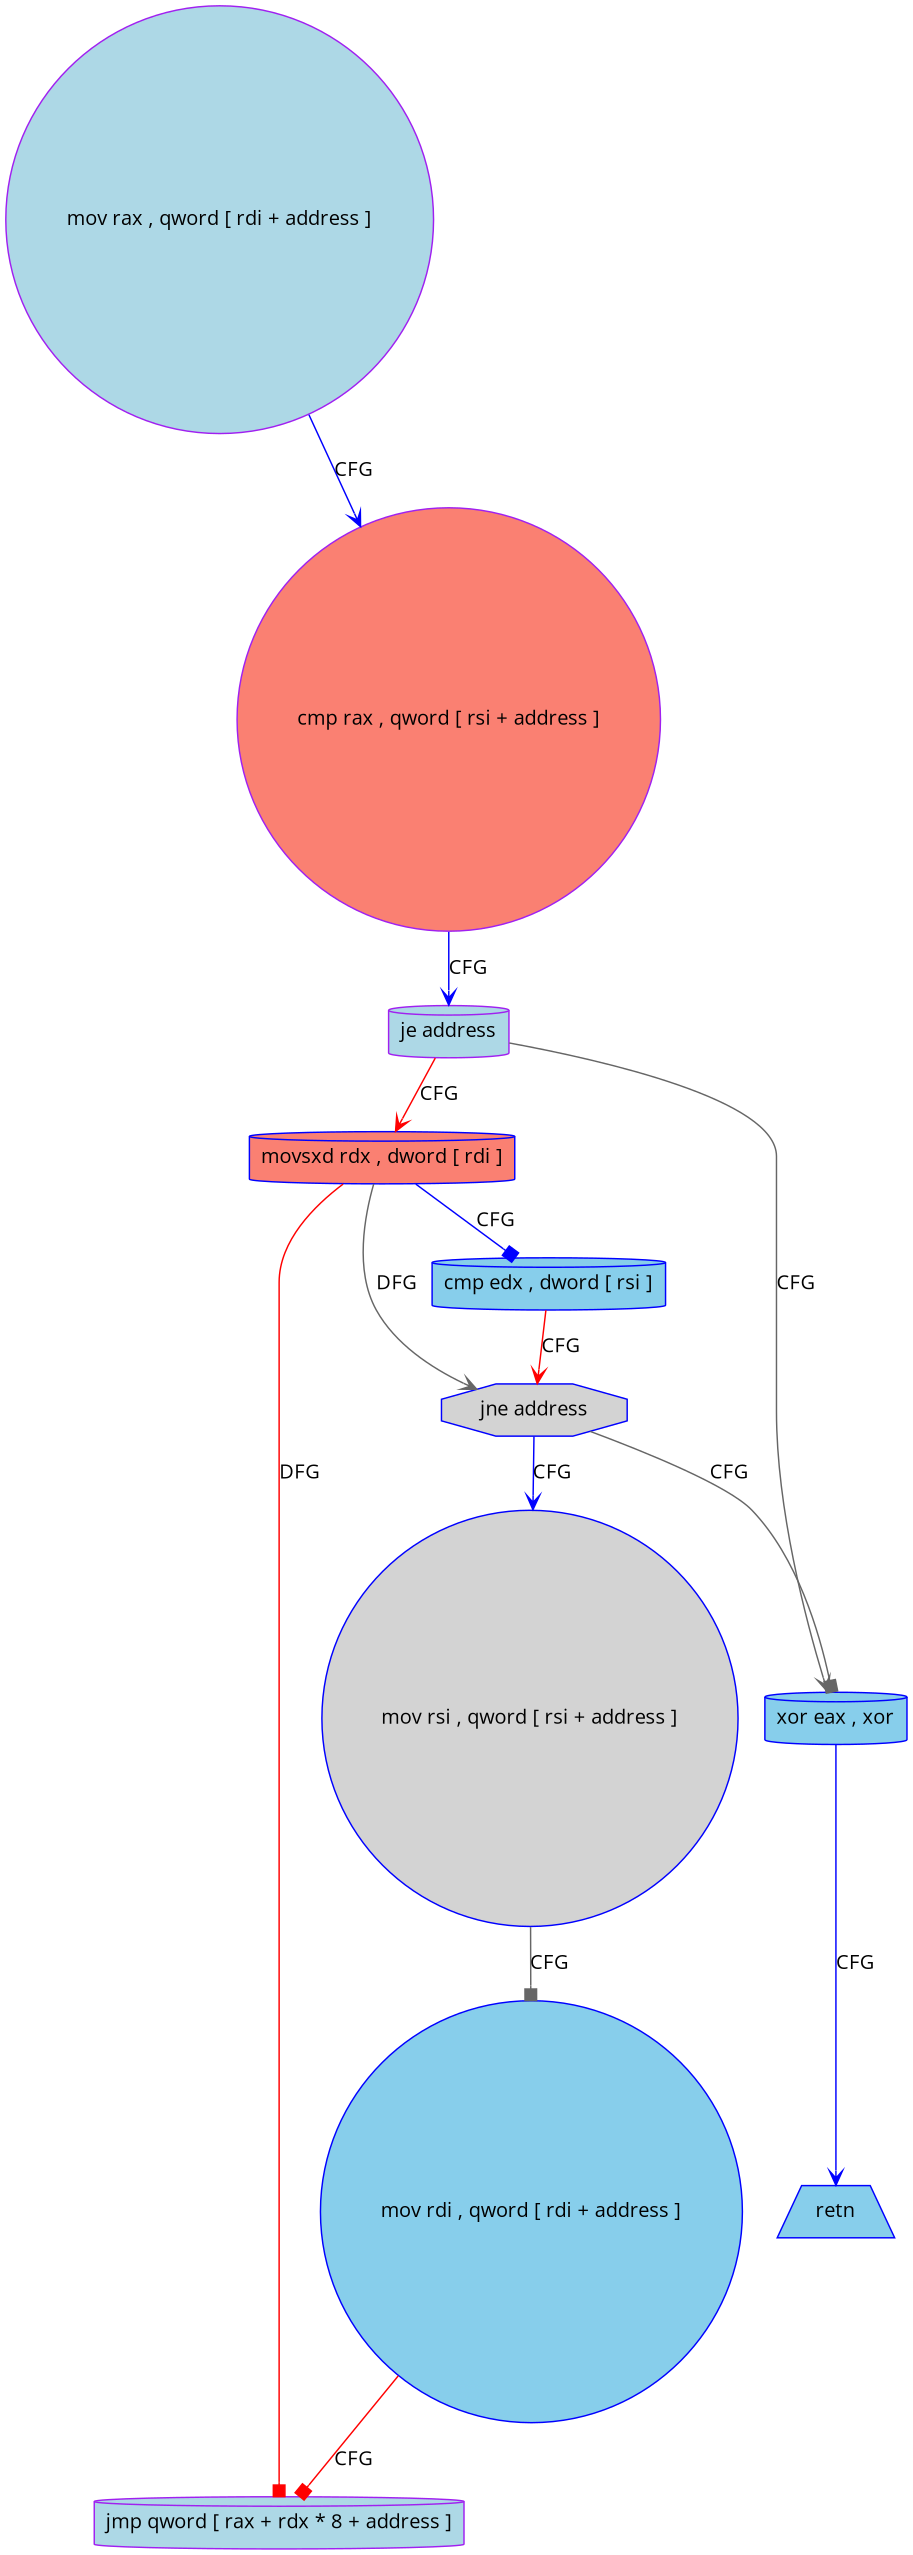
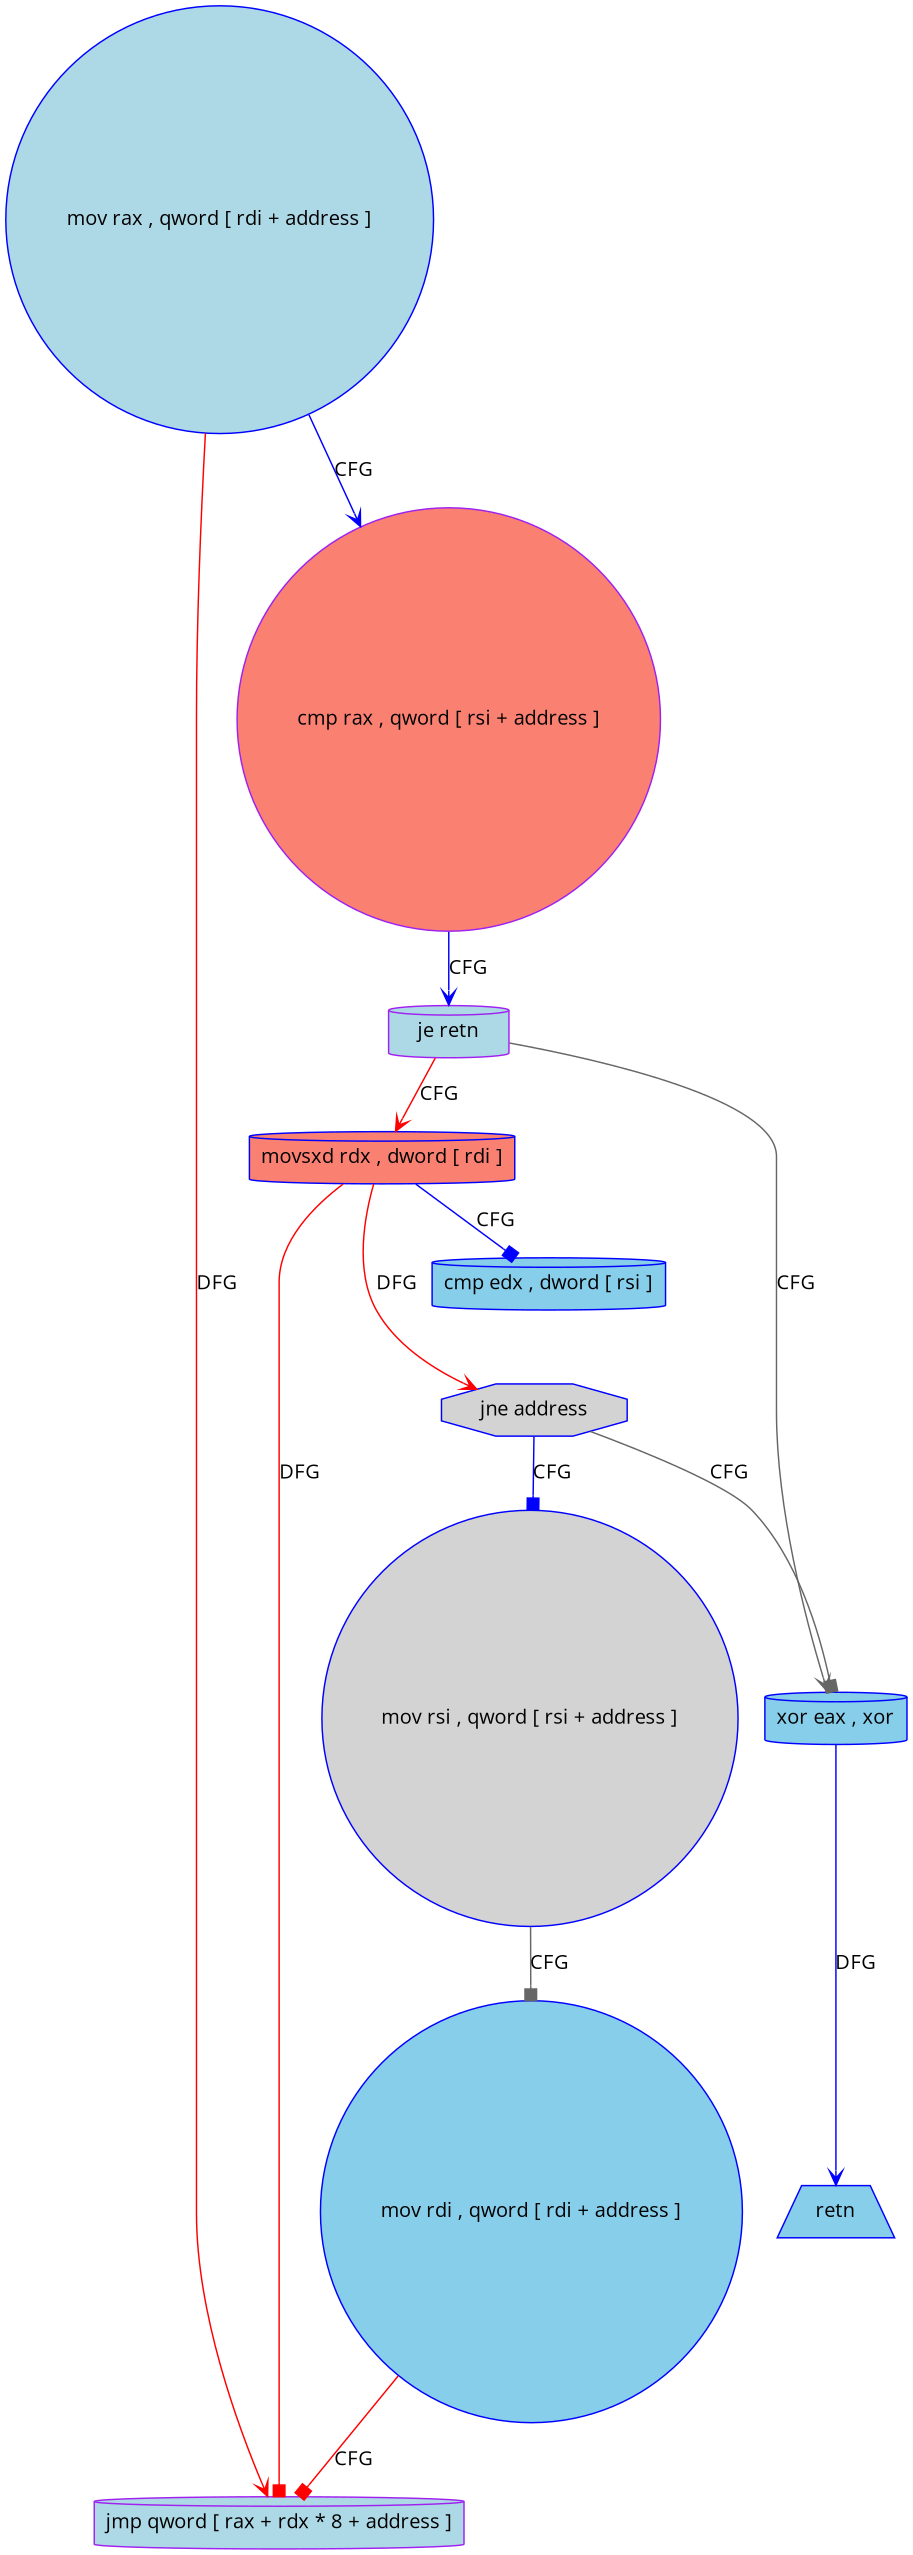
node "mov rax , qword [ rdi + address ]": color purple -> blue
node "je address": label "je address" -> "je retn"
edge "movsxd rdx , dword [ rdi ]" -> "jne address": color gray40 -> red
edge "cmp edx , dword [ rsi ]" -> "jne address": removed, label "CFG"
edge "mov rax , qword [ rdi + address ]" -> "jmp qword [ rax + rdx * 8 + address ]": added, label "DFG"
edge "jne address" -> "mov rsi , qword [ rsi + address ]": arrowhead vee -> box
edge "xor eax , xor" -> "retn": label "CFG" -> "DFG"
